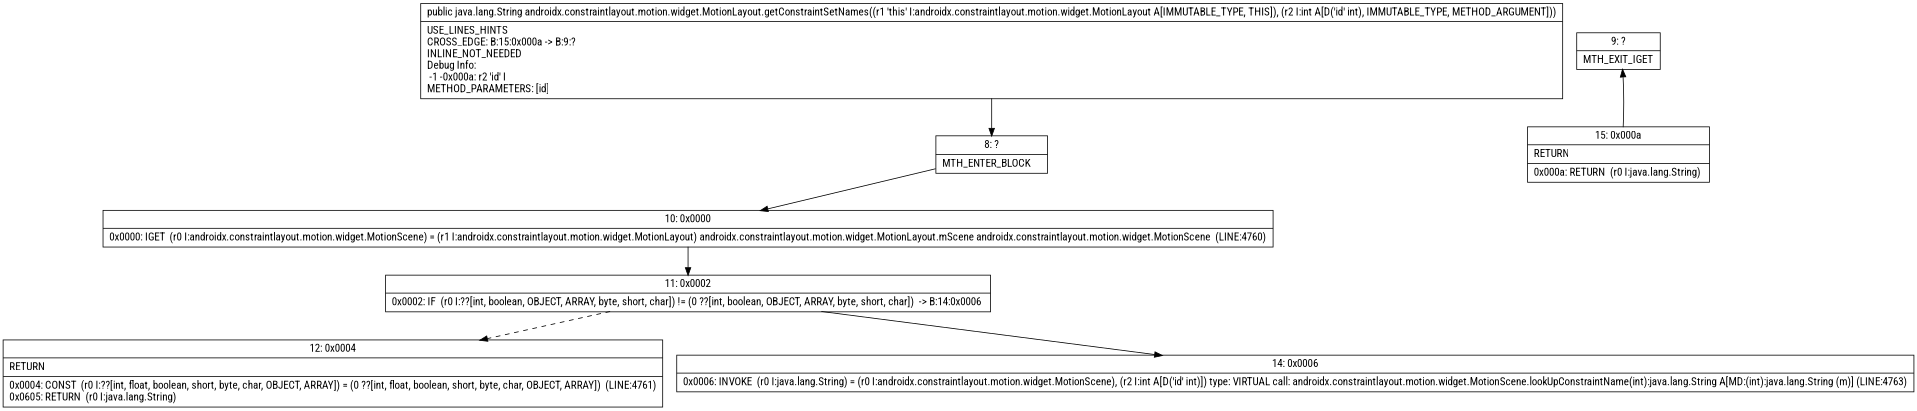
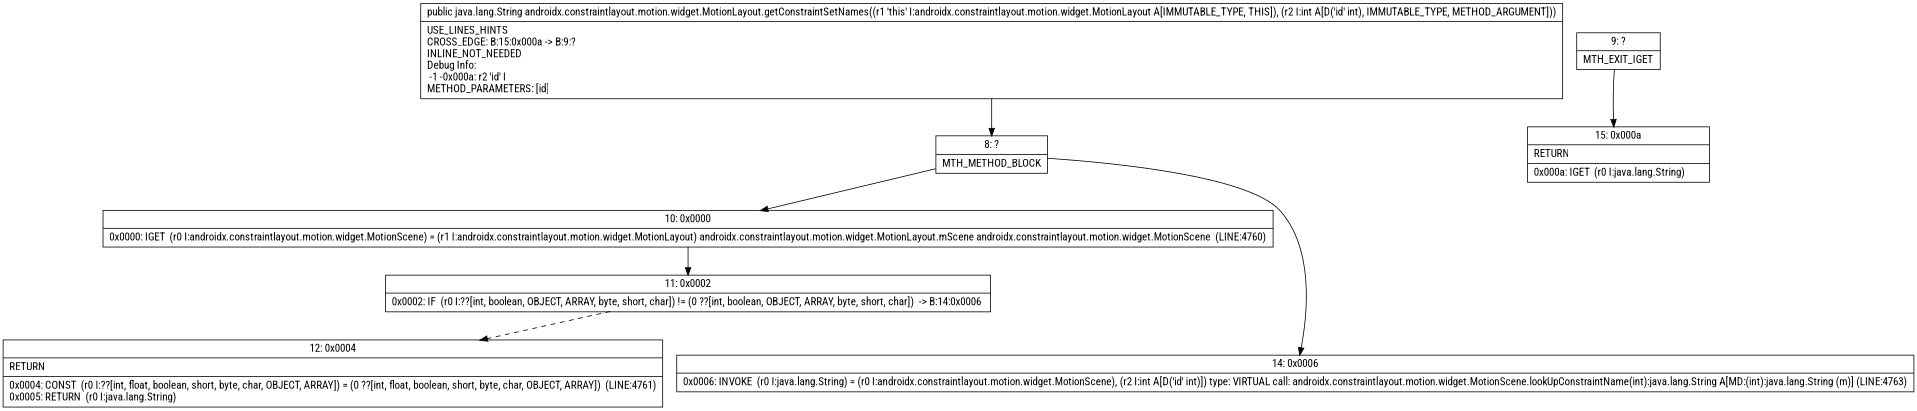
edge "15: 0x000a" -> "9: ?": reversed
node "8: ?": text "MTH_ENTER_BLOCK" -> "MTH_METHOD_BLOCK"
node "15: 0x000a": text "0x000a: RETURN  (r0 I:java.lang.String)" -> "0x000a: IGET  (r0 I:java.lang.String)"
edge "11: 0x0002" -> "14: 0x0006": now "8: ?" -> "14: 0x0006"
node "12: 0x0004": text "0x0605: RETURN  (r0 I:java.lang.String)" -> "0x0005: RETURN  (r0 I:java.lang.String)"
